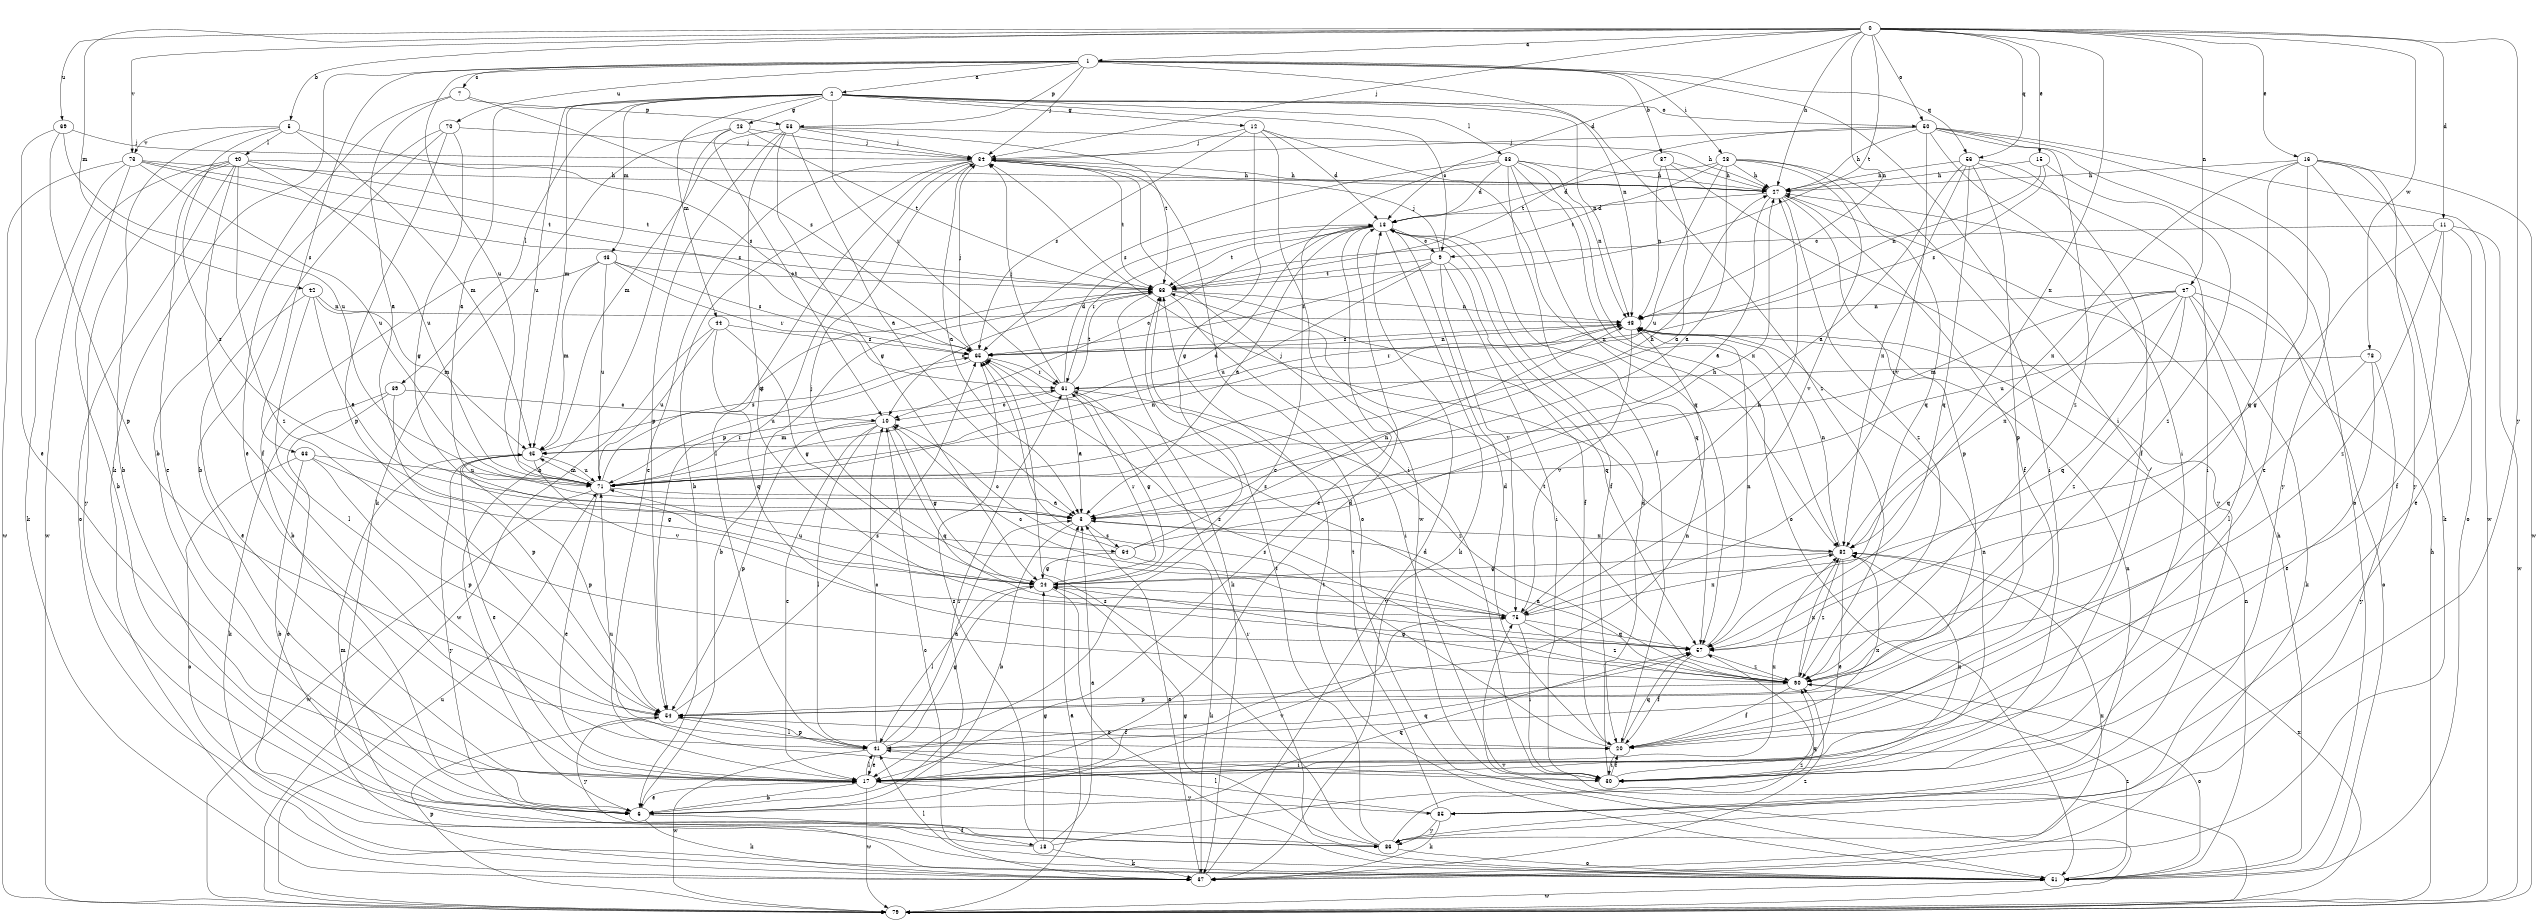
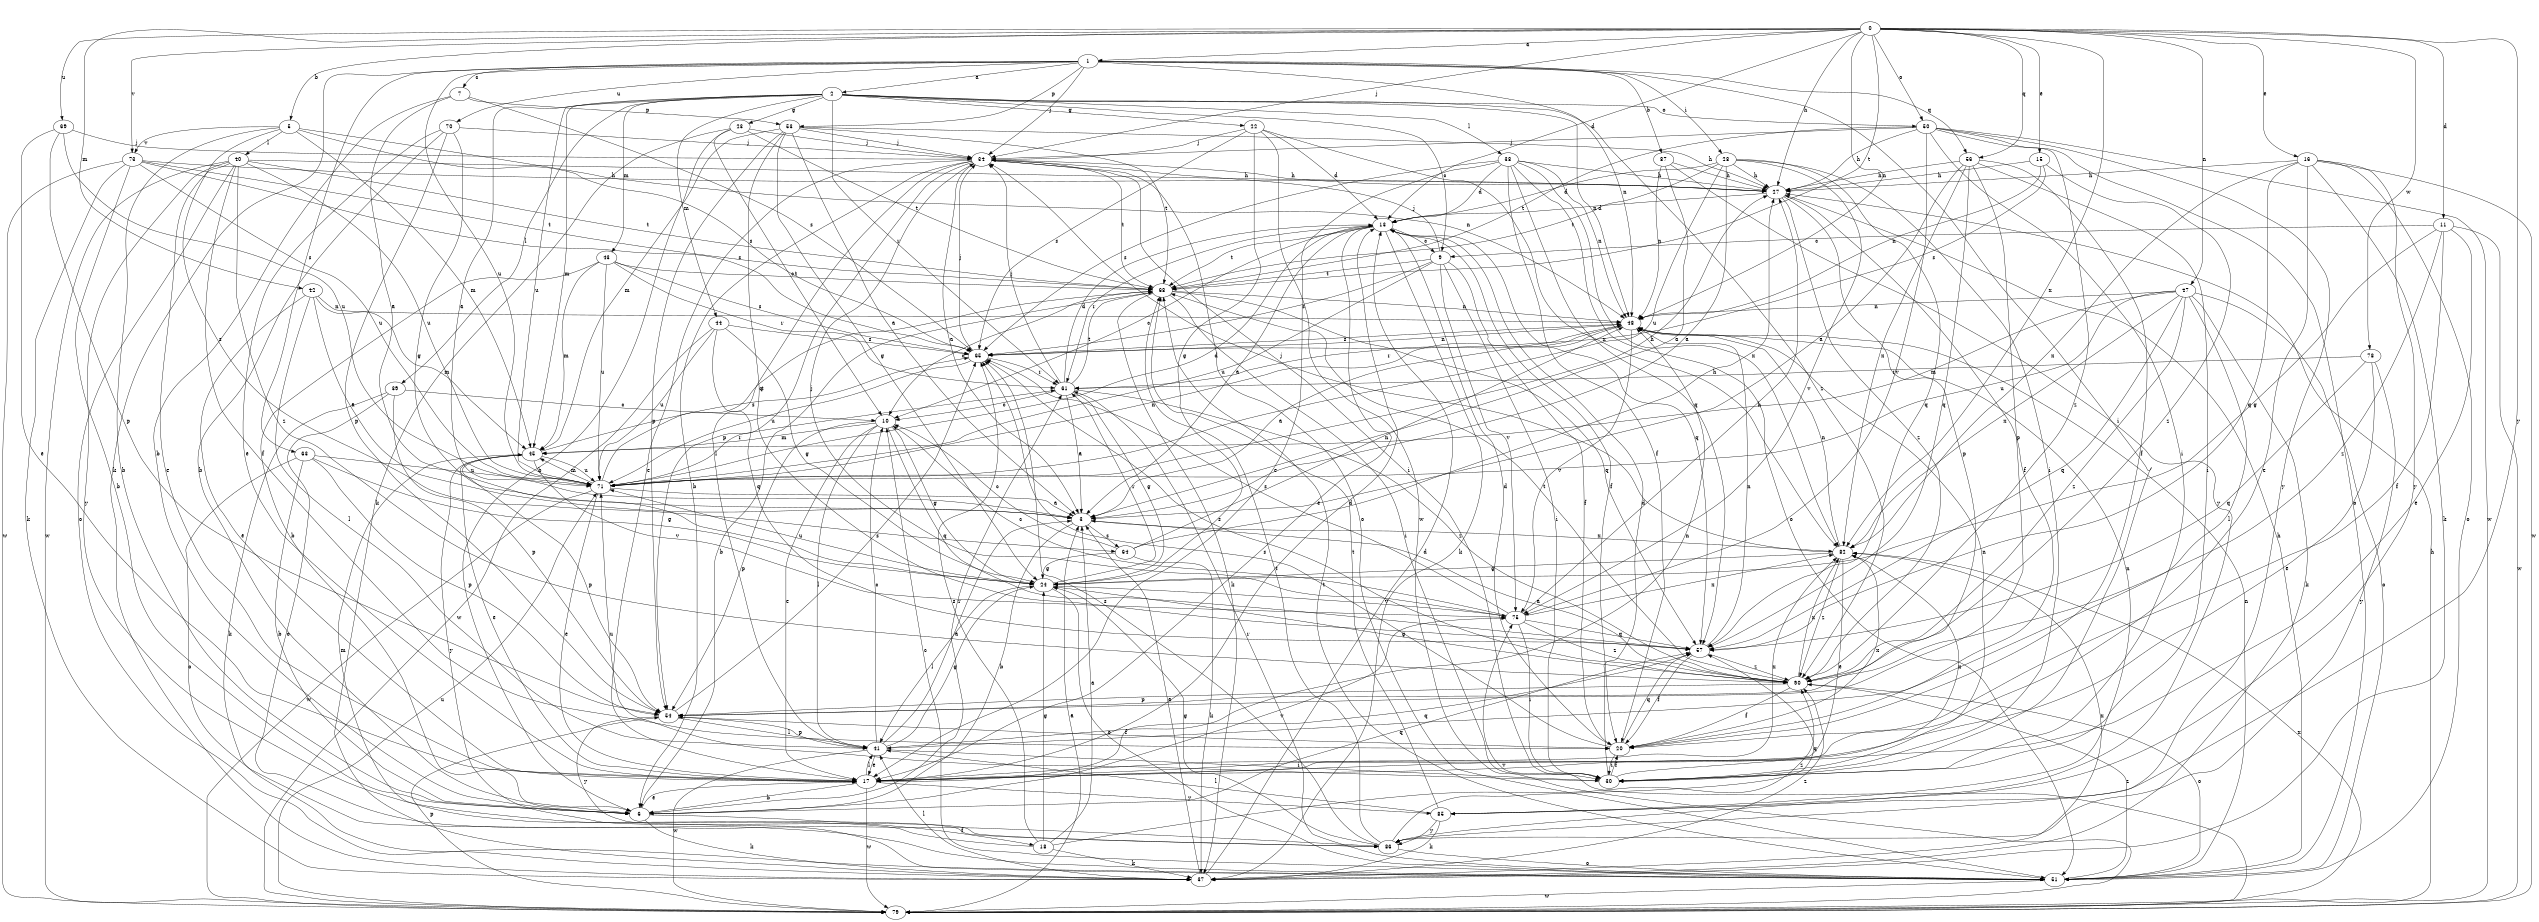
node "12": label "12" -> "22"
edge "5" -> "48": added, label "n"
edge "27" -> "3": now "48" -> "3"
